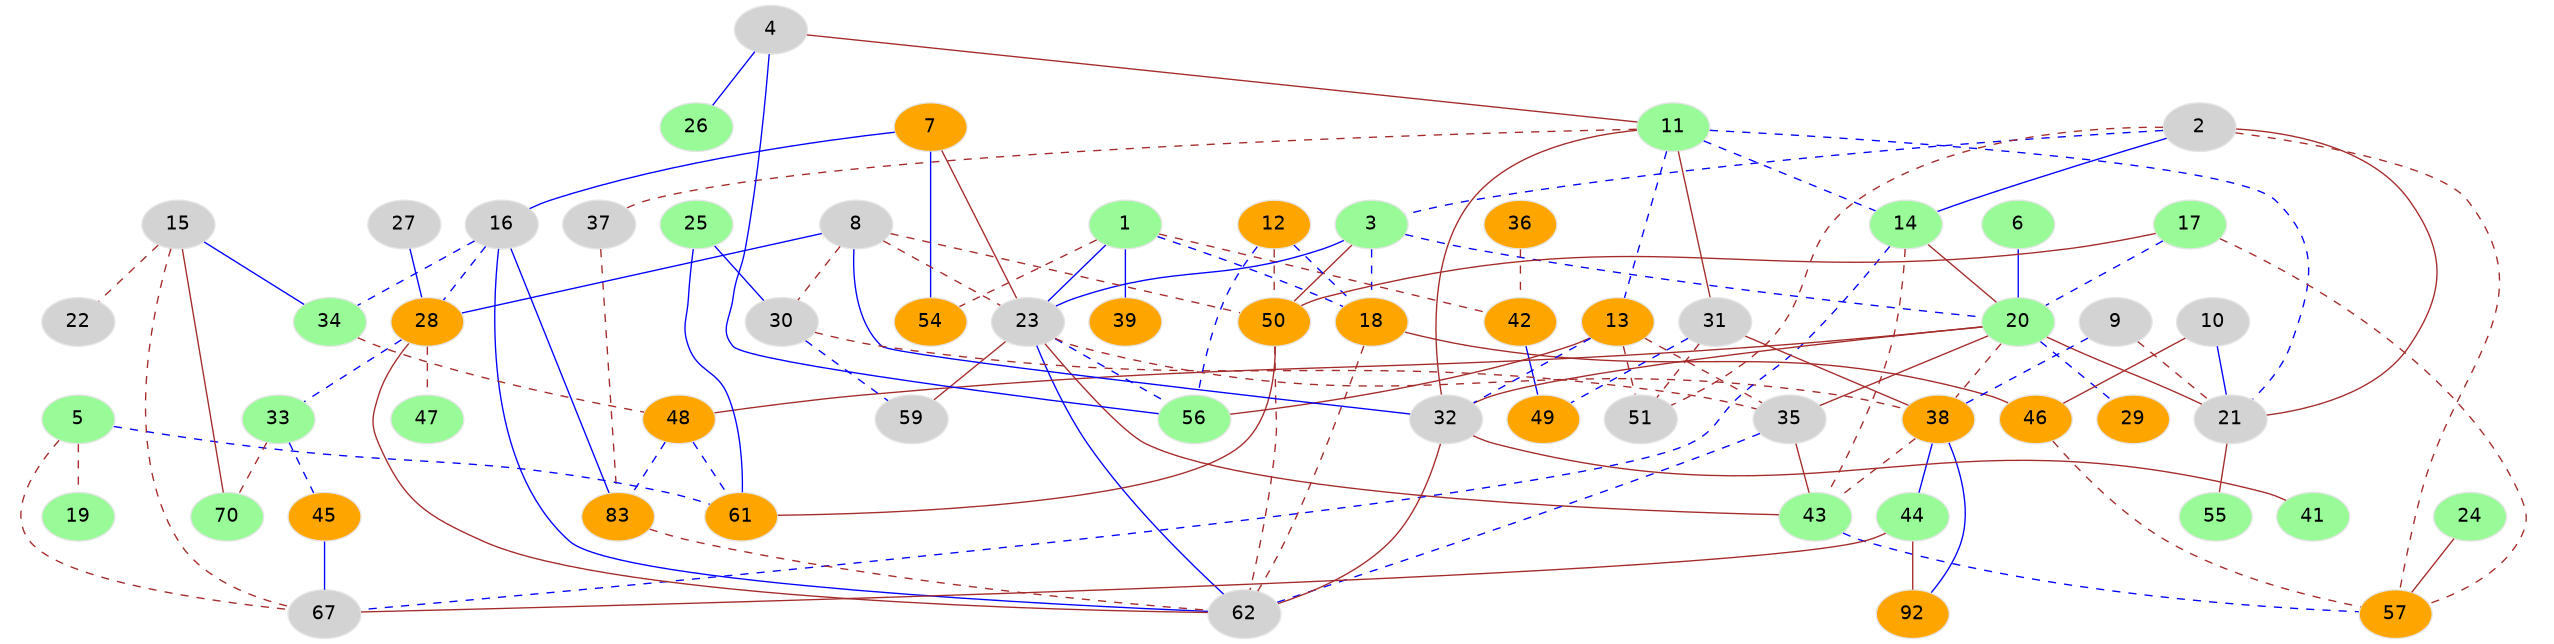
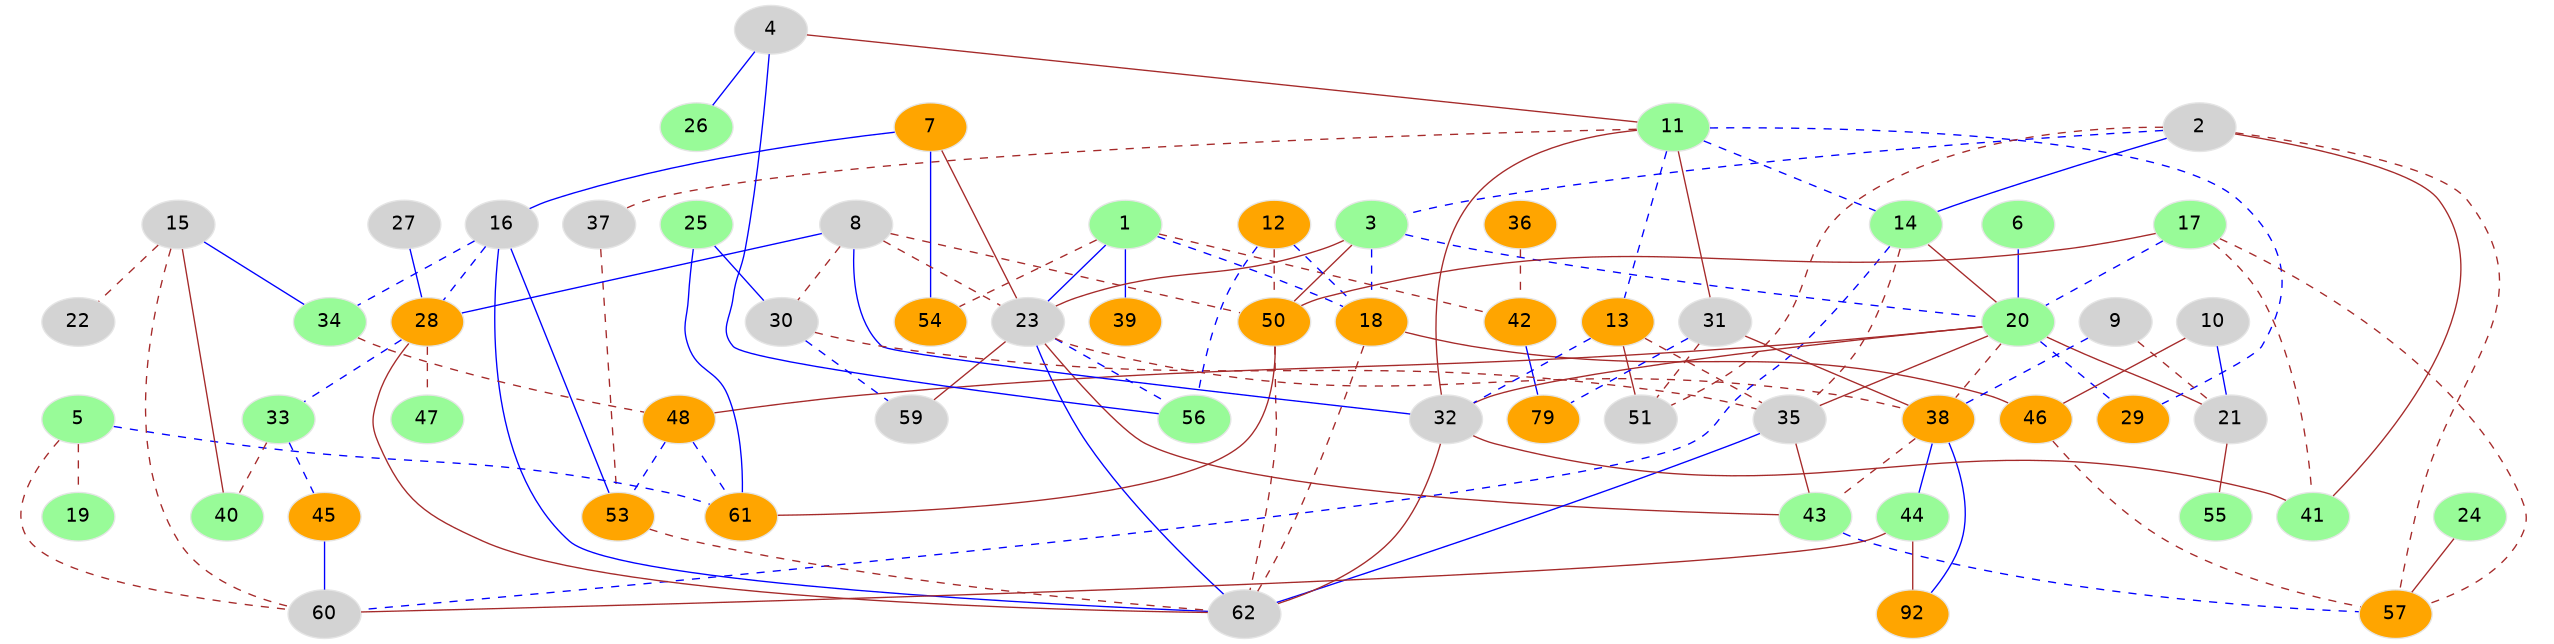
edge "11" -- "21": now "11" -- "29"
edge "2" -- "21": now "2" -- "41"
edge "3" -- "23": color blue -> brown
edge "17" -- "41": added
edge "14" -- "43": now "14" -- "35"
edge "13" -- "51": style dashed -> solid
edge "13" -- "56": removed
node "49": label "49" -> "79"
node "70": label "70" -> "40"
node "83": label "83" -> "53"
edge "35" -- "62": style dashed -> solid
node "67": label "67" -> "60"
